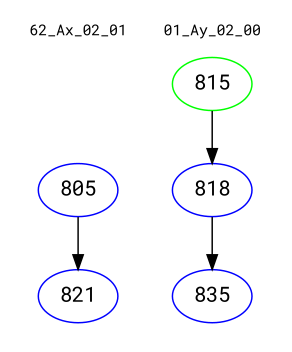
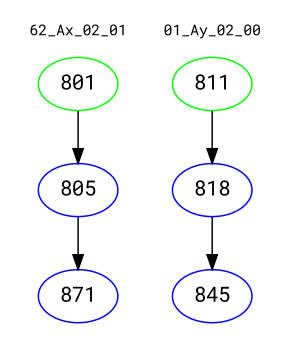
node "801": added
node "815": label "815" -> "811"
node "821": label "821" -> "871"
node "835": label "835" -> "845"
